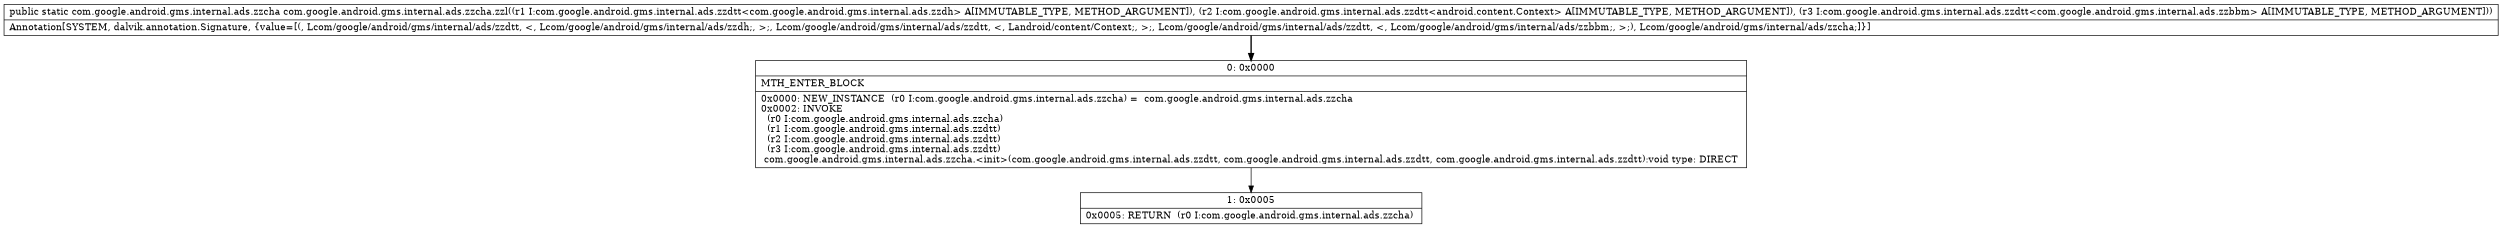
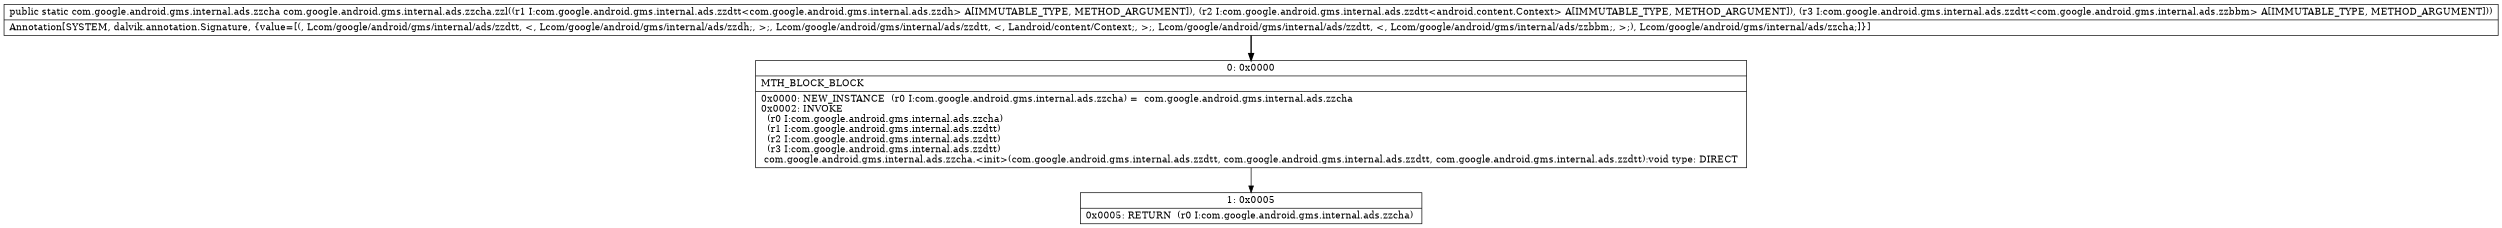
node "0: 0x0000": text "MTH_ENTER_BLOCK" -> "MTH_BLOCK_BLOCK"
